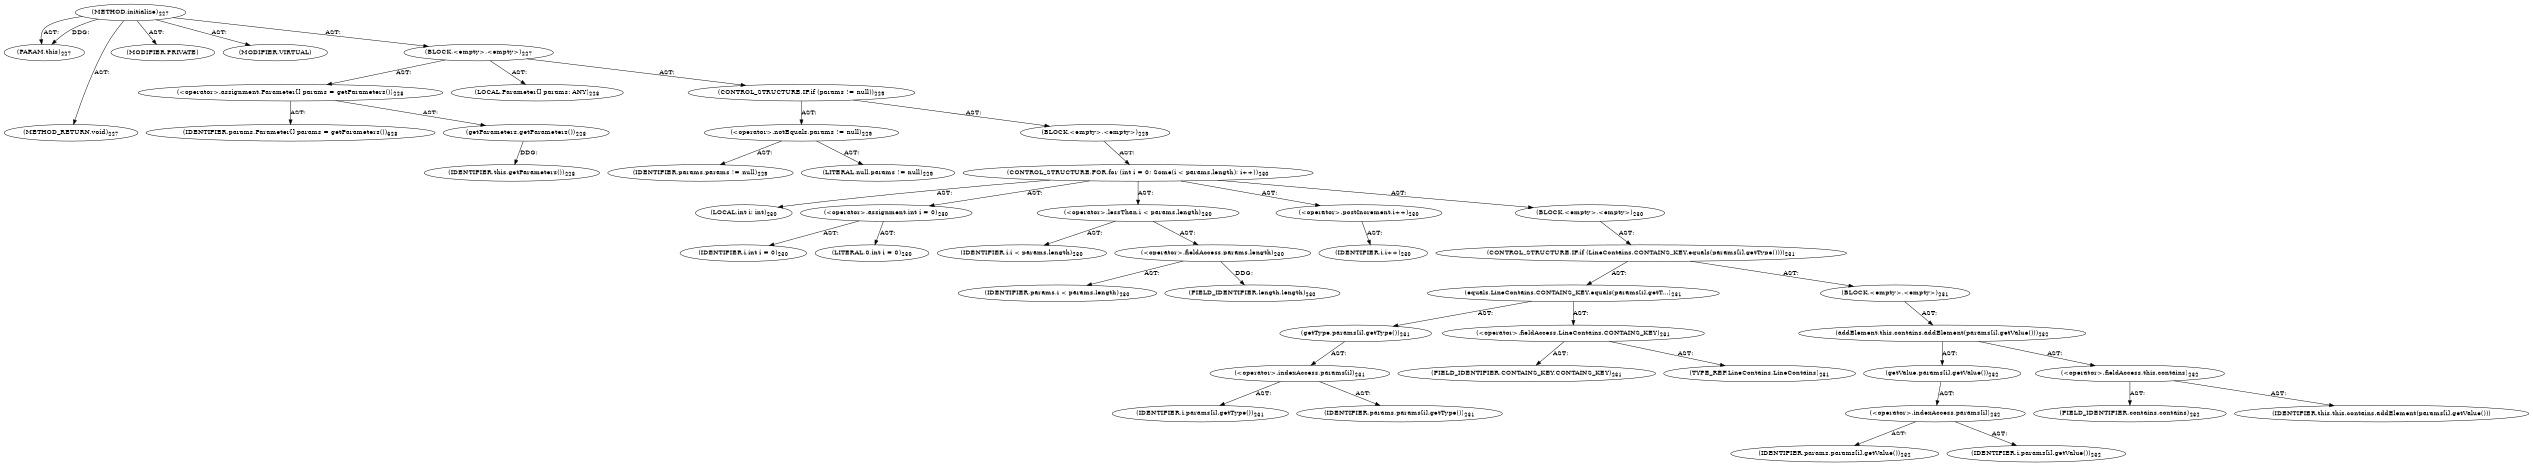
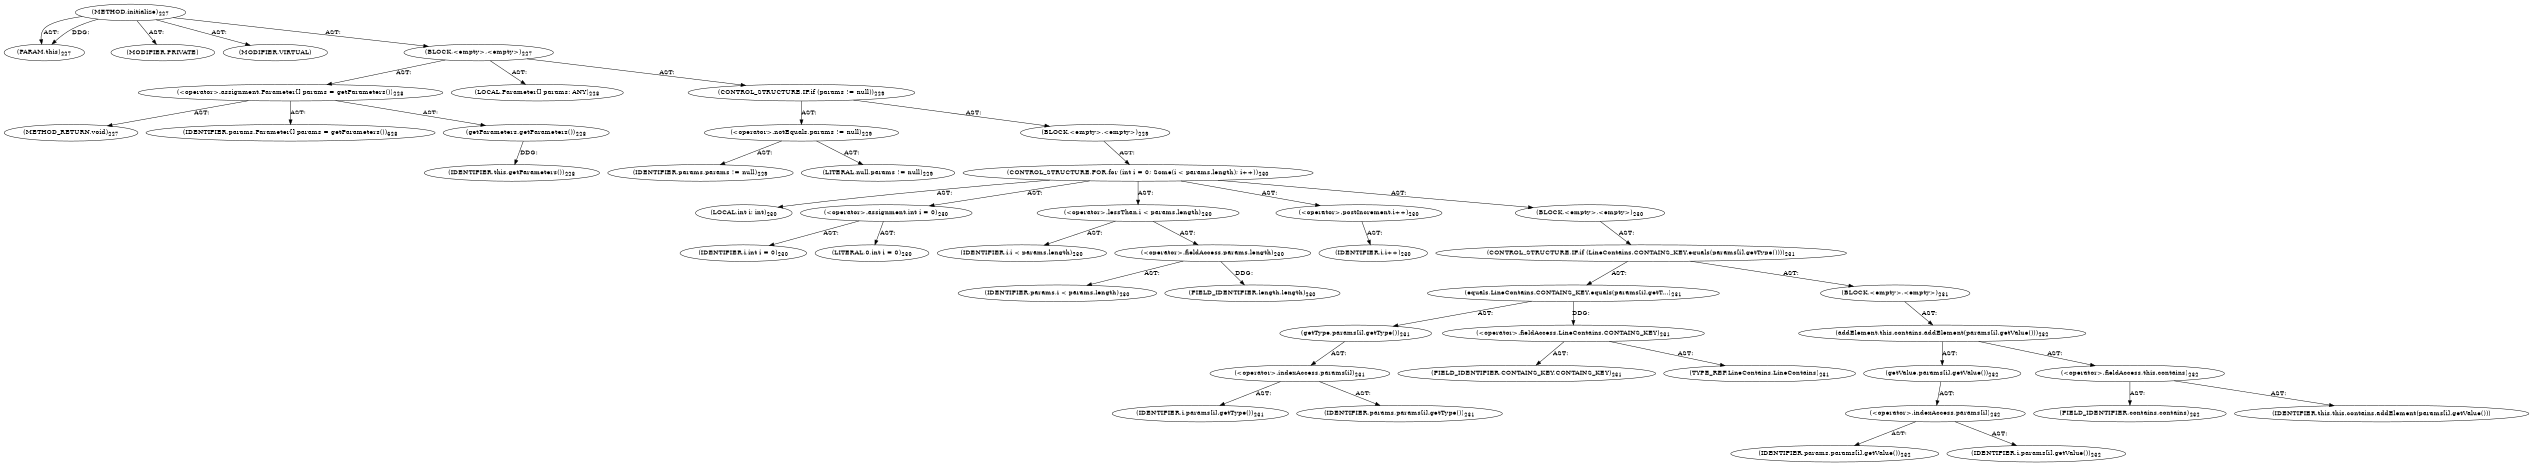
edge "(METHOD,initialize)" -> "(METHOD_RETURN,void)": now "(<operator>.assignment,Parameter[] params = getParameters())" -> "(METHOD_RETURN,void)"
edge "(equals,LineContains.CONTAINS_KEY.equals(params[i].getT...)" -> "(<operator>.fieldAccess,LineContains.CONTAINS_KEY)": label "AST: " -> "DDG: "
